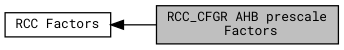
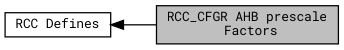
node "RCC Factors": label "RCC Factors" -> "RCC Defines"
